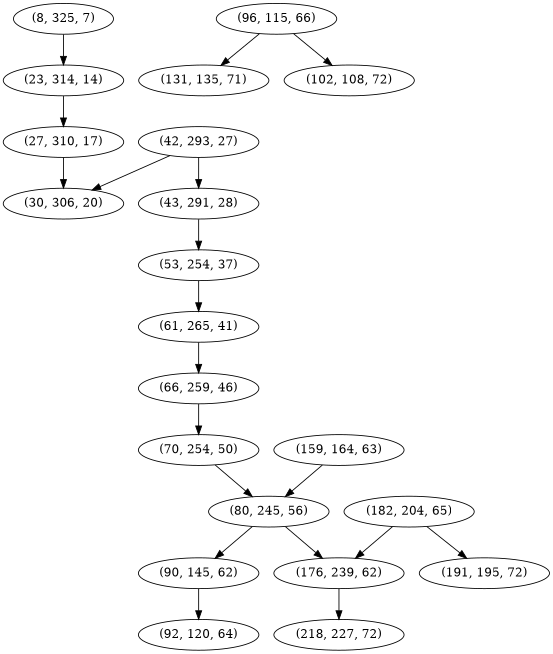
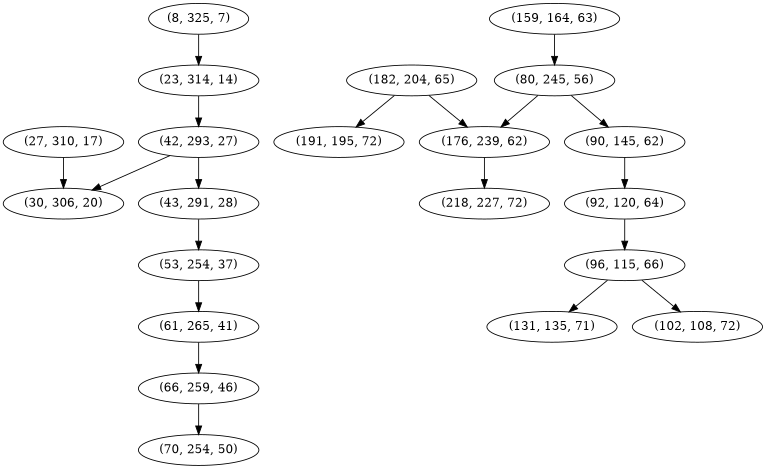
edge "(23, 314, 14)" -> "(27, 310, 17)": now "(23, 314, 14)" -> "(42, 293, 27)"
edge "(92, 120, 64)" -> "(96, 115, 66)": added
edge "(70, 254, 50)" -> "(80, 245, 56)": removed
